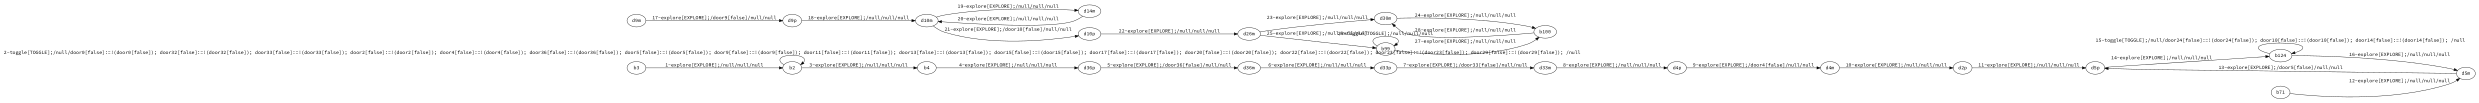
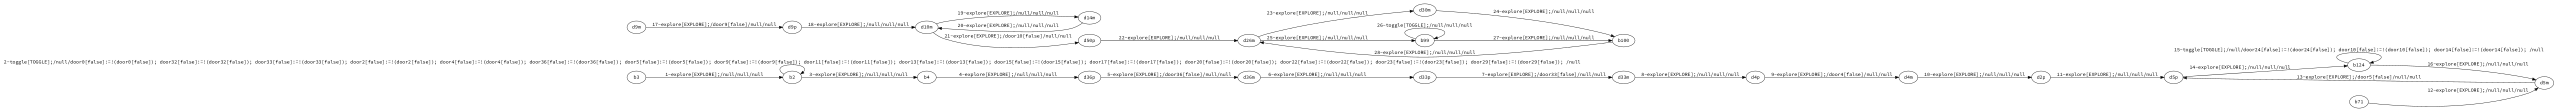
node "d10p": label "d10p" -> "d50p"
edge "b100" -> "d30m": now "b100" -> "d26m"
